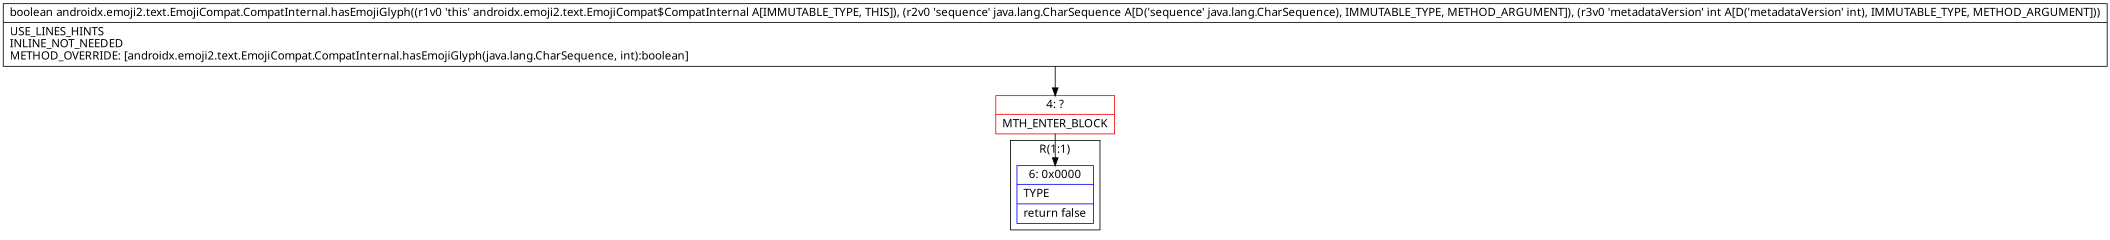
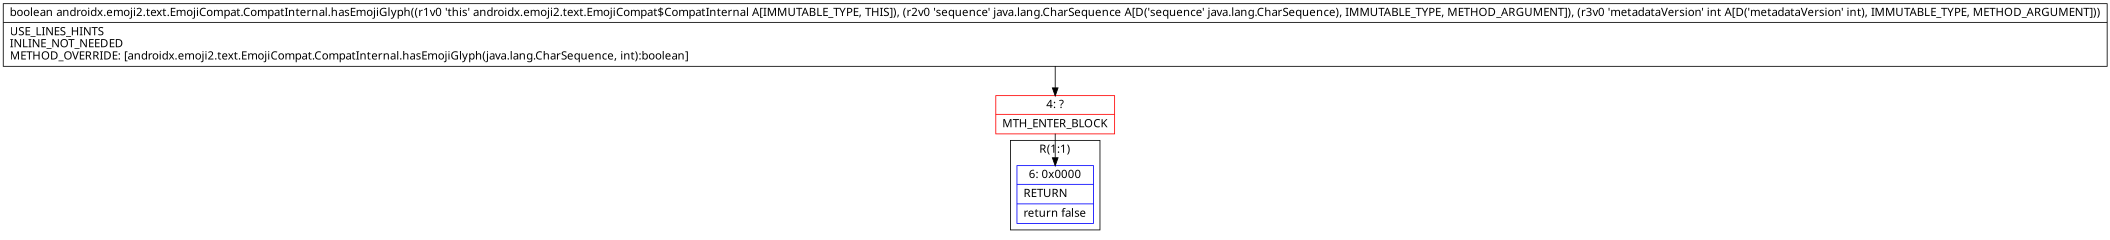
node "6: 0x0000": text "TYPE" -> "RETURN"
